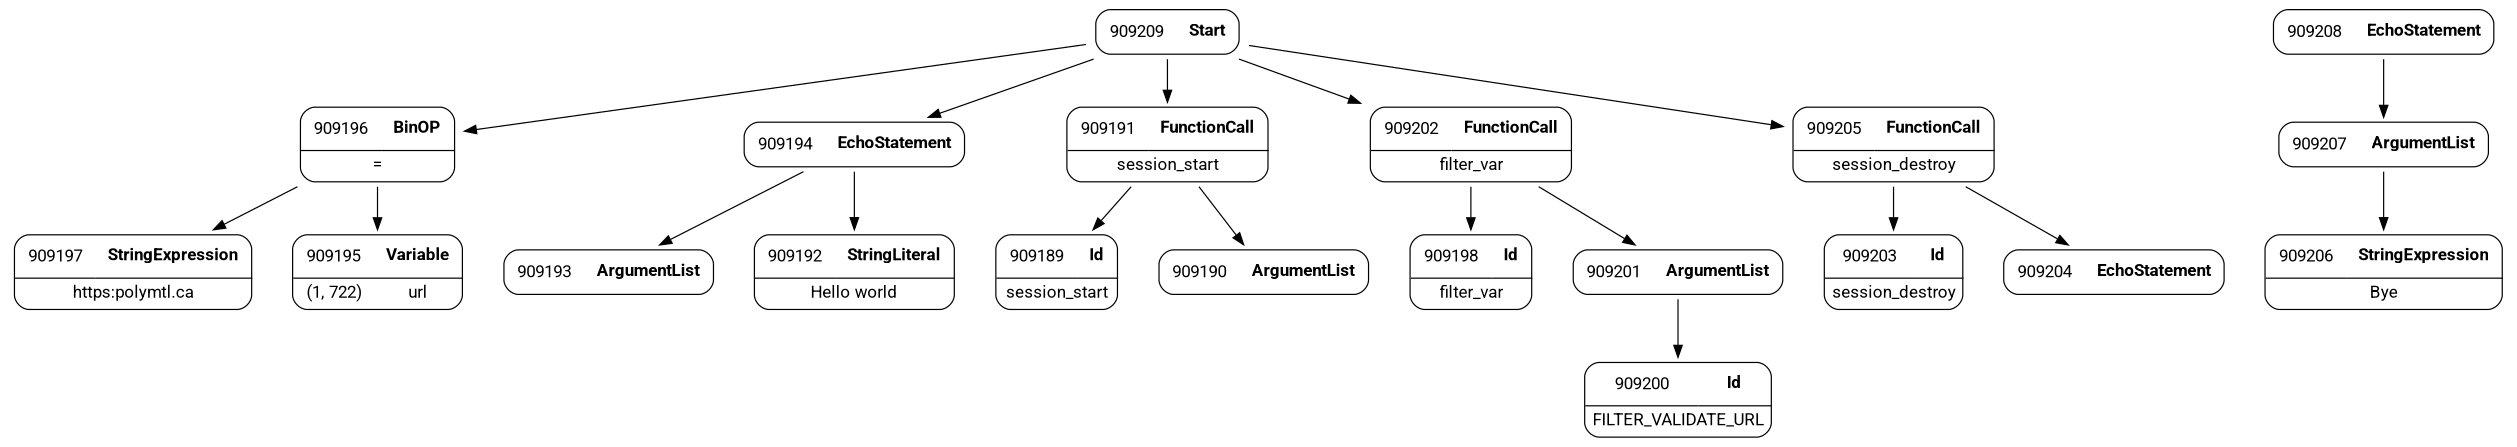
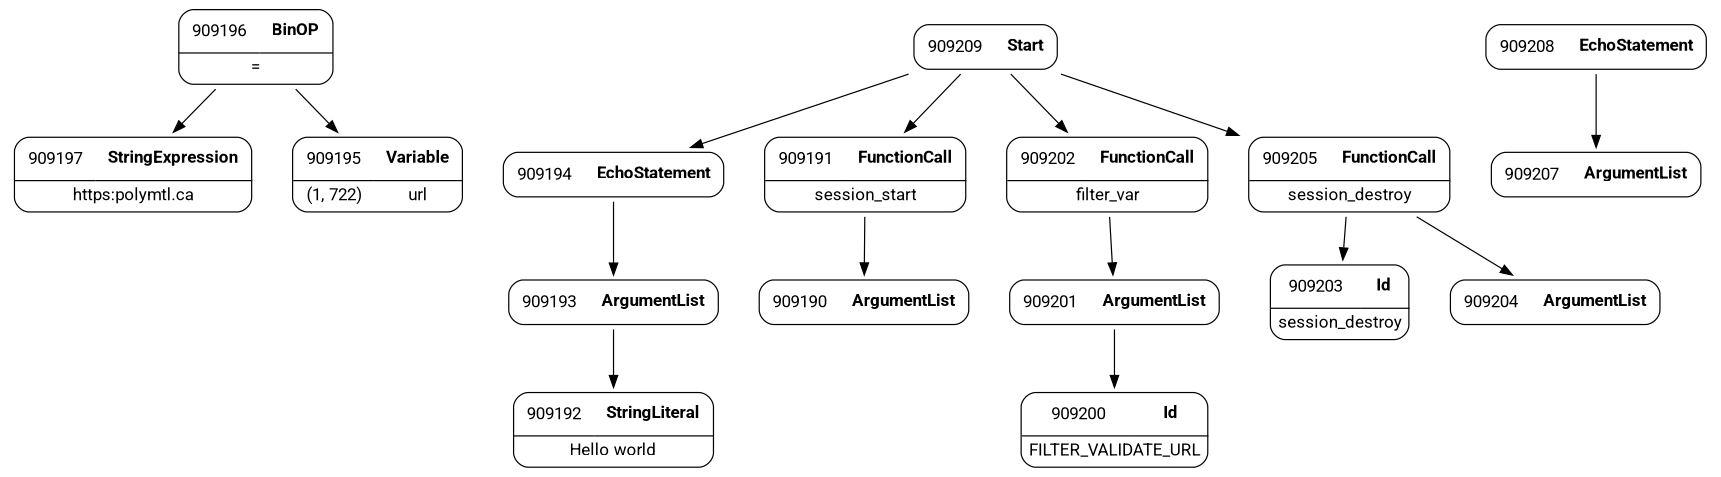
edge "909209" -> "909196": removed
edge "909194" -> "909192": now "909193" -> "909192"
node "909204": text "EchoStatement" -> "ArgumentList"
node "909189": removed
node "909198": removed
node "909206": removed
